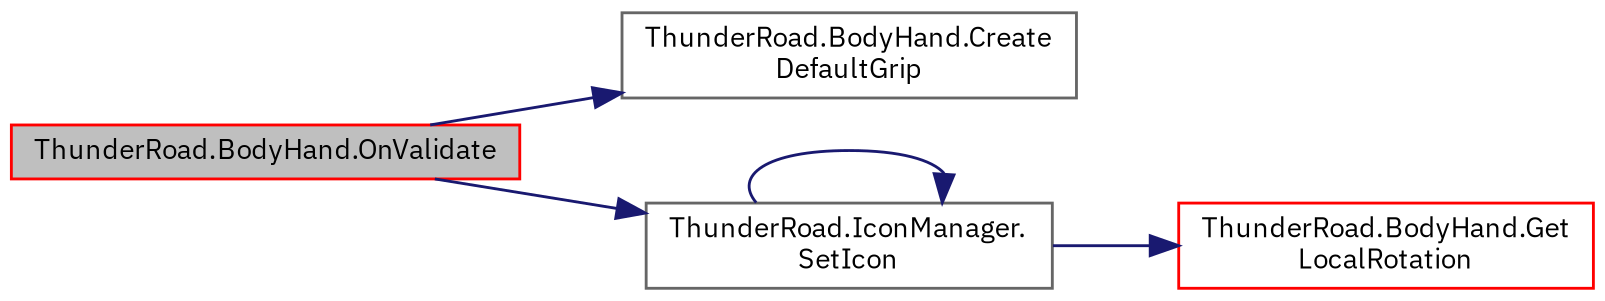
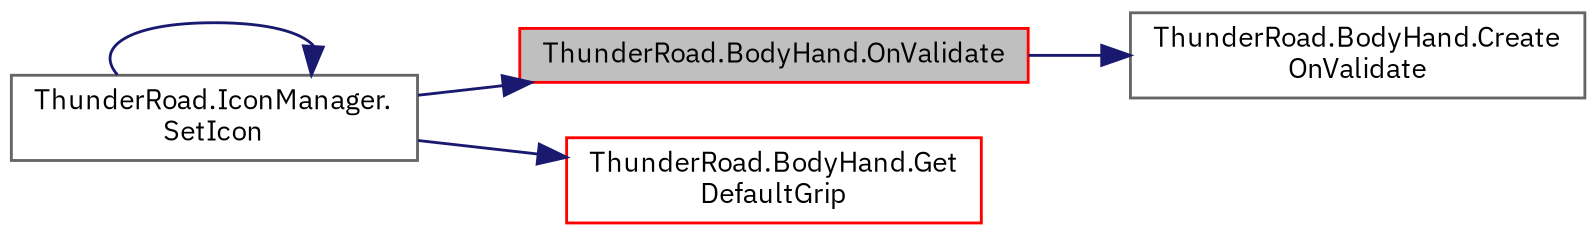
node "ThunderRoad.BodyHand.Create DefaultGrip": label "ThunderRoad.BodyHand.Create DefaultGrip" -> "ThunderRoad.BodyHand.Create OnValidate"
edge "ThunderRoad.BodyHand.OnValidate" -> "ThunderRoad.IconManager. SetIcon": reversed
node "ThunderRoad.BodyHand.Get LocalRotation": label "ThunderRoad.BodyHand.Get LocalRotation" -> "ThunderRoad.BodyHand.Get DefaultGrip"
